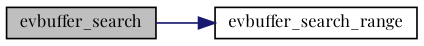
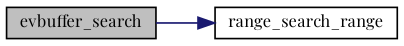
node "evbuffer_search_range": label "evbuffer_search_range" -> "range_search_range"
